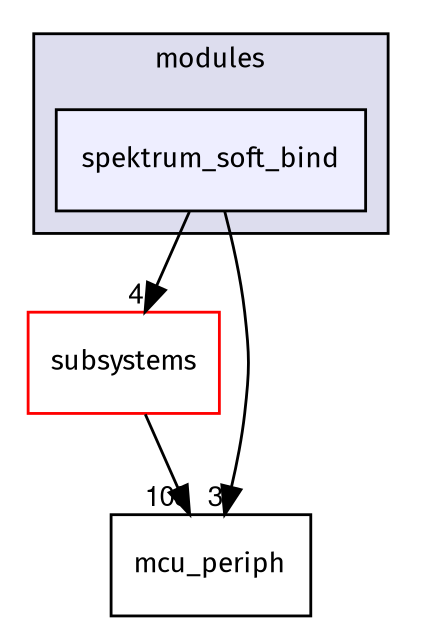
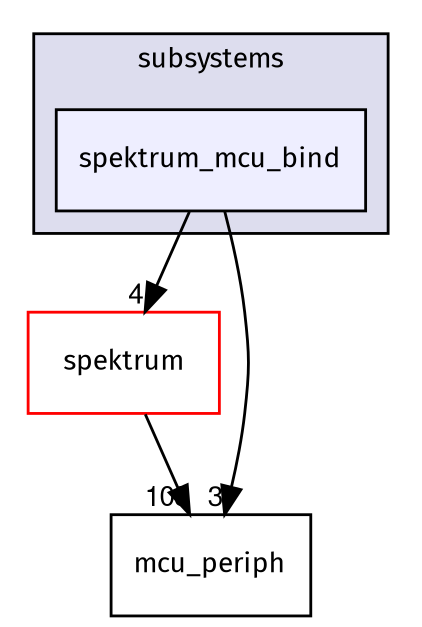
cluster "modules": label "modules" -> "subsystems"
node "spektrum_soft_bind": label "spektrum_soft_bind" -> "spektrum_mcu_bind"
node "subsystems": label "subsystems" -> "spektrum"
